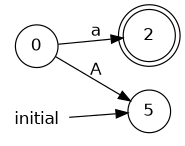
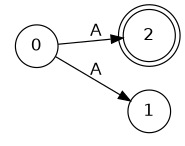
edge "0" -> "2": label "a" -> "A"
node "5": label "5" -> "1"
node "initial": removed
